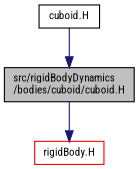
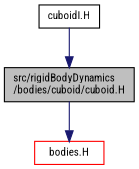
node "cuboid.H": label "cuboid.H" -> "cuboidI.H"
node "rigidBody.H": label "rigidBody.H" -> "bodies.H"
